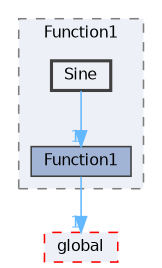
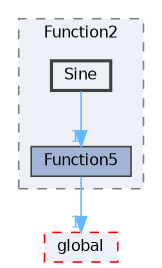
cluster "Function1": label "Function1" -> "Function2"
node "Function1": label "Function1" -> "Function5"
